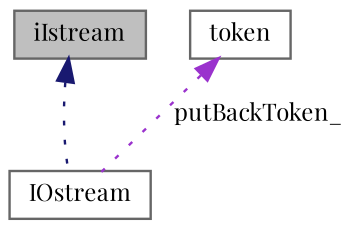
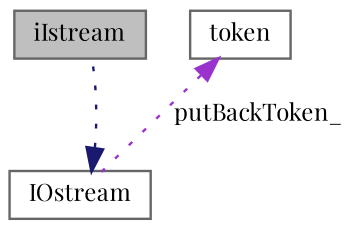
edge "IOstream" -> "iIstream": reversed
